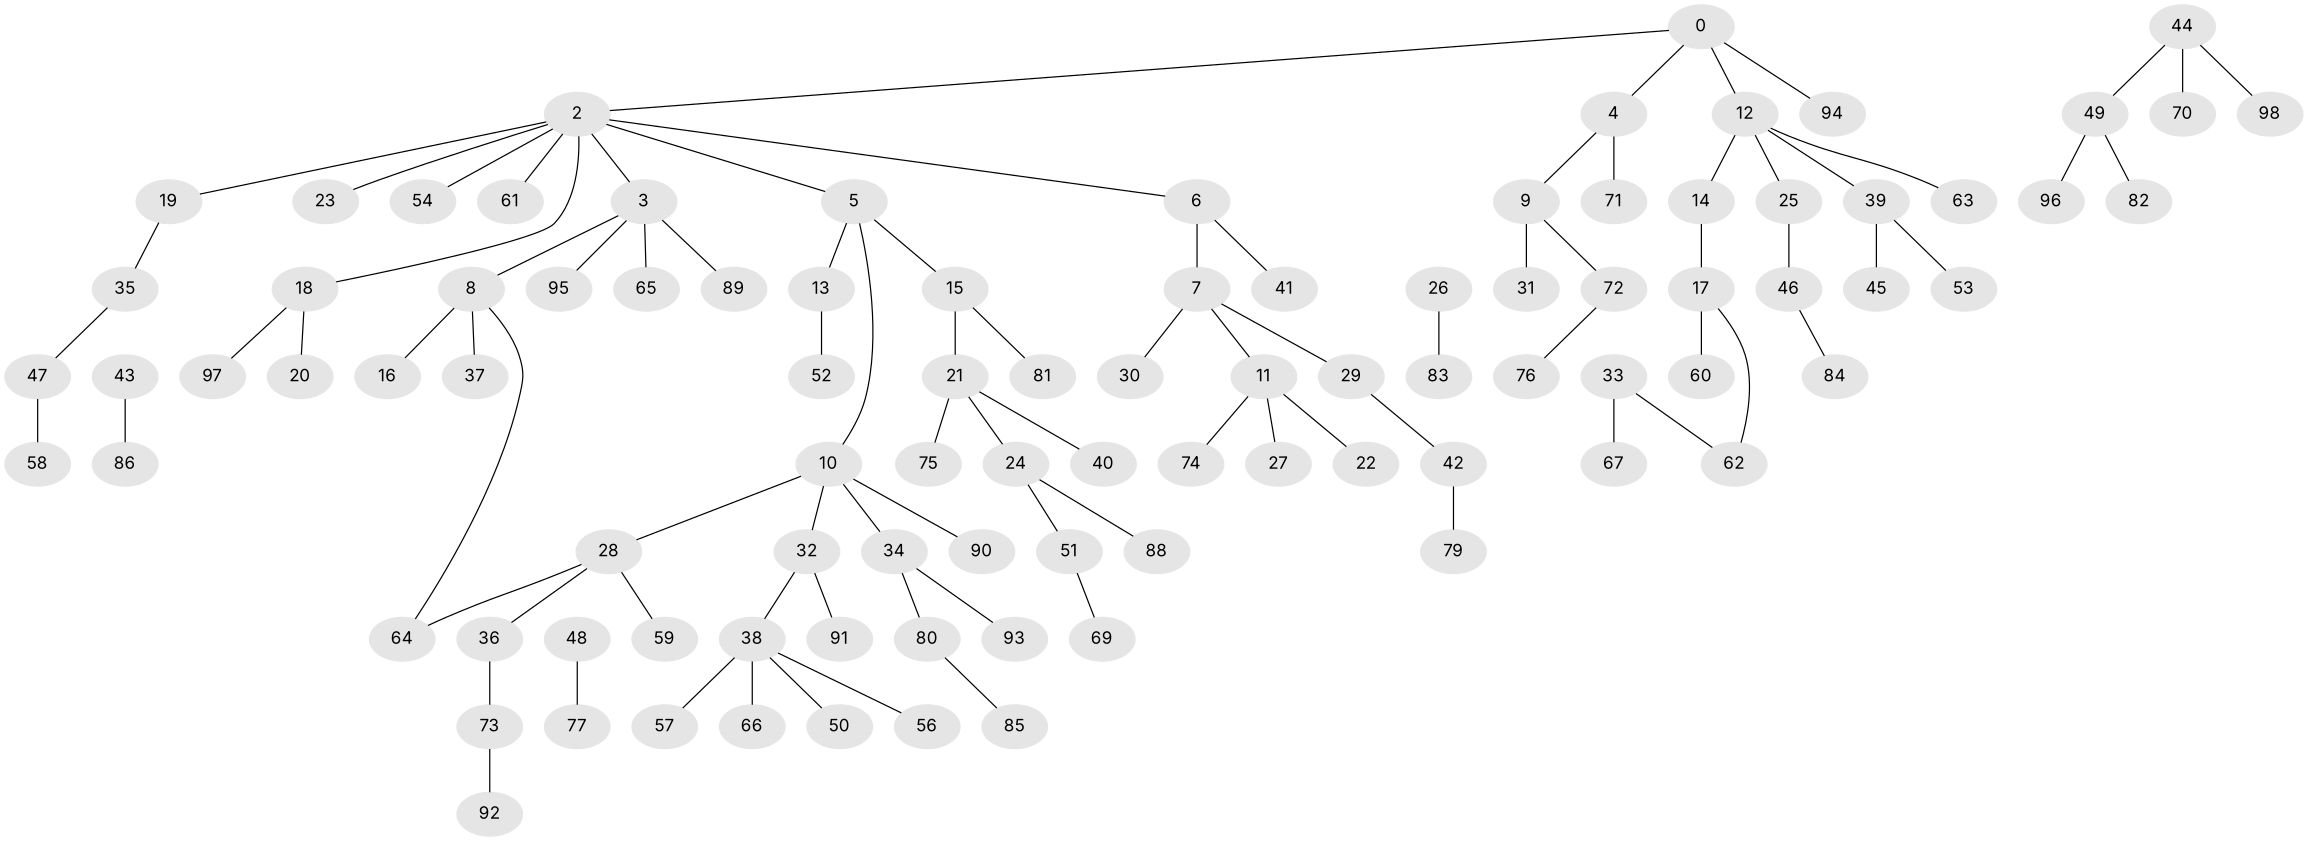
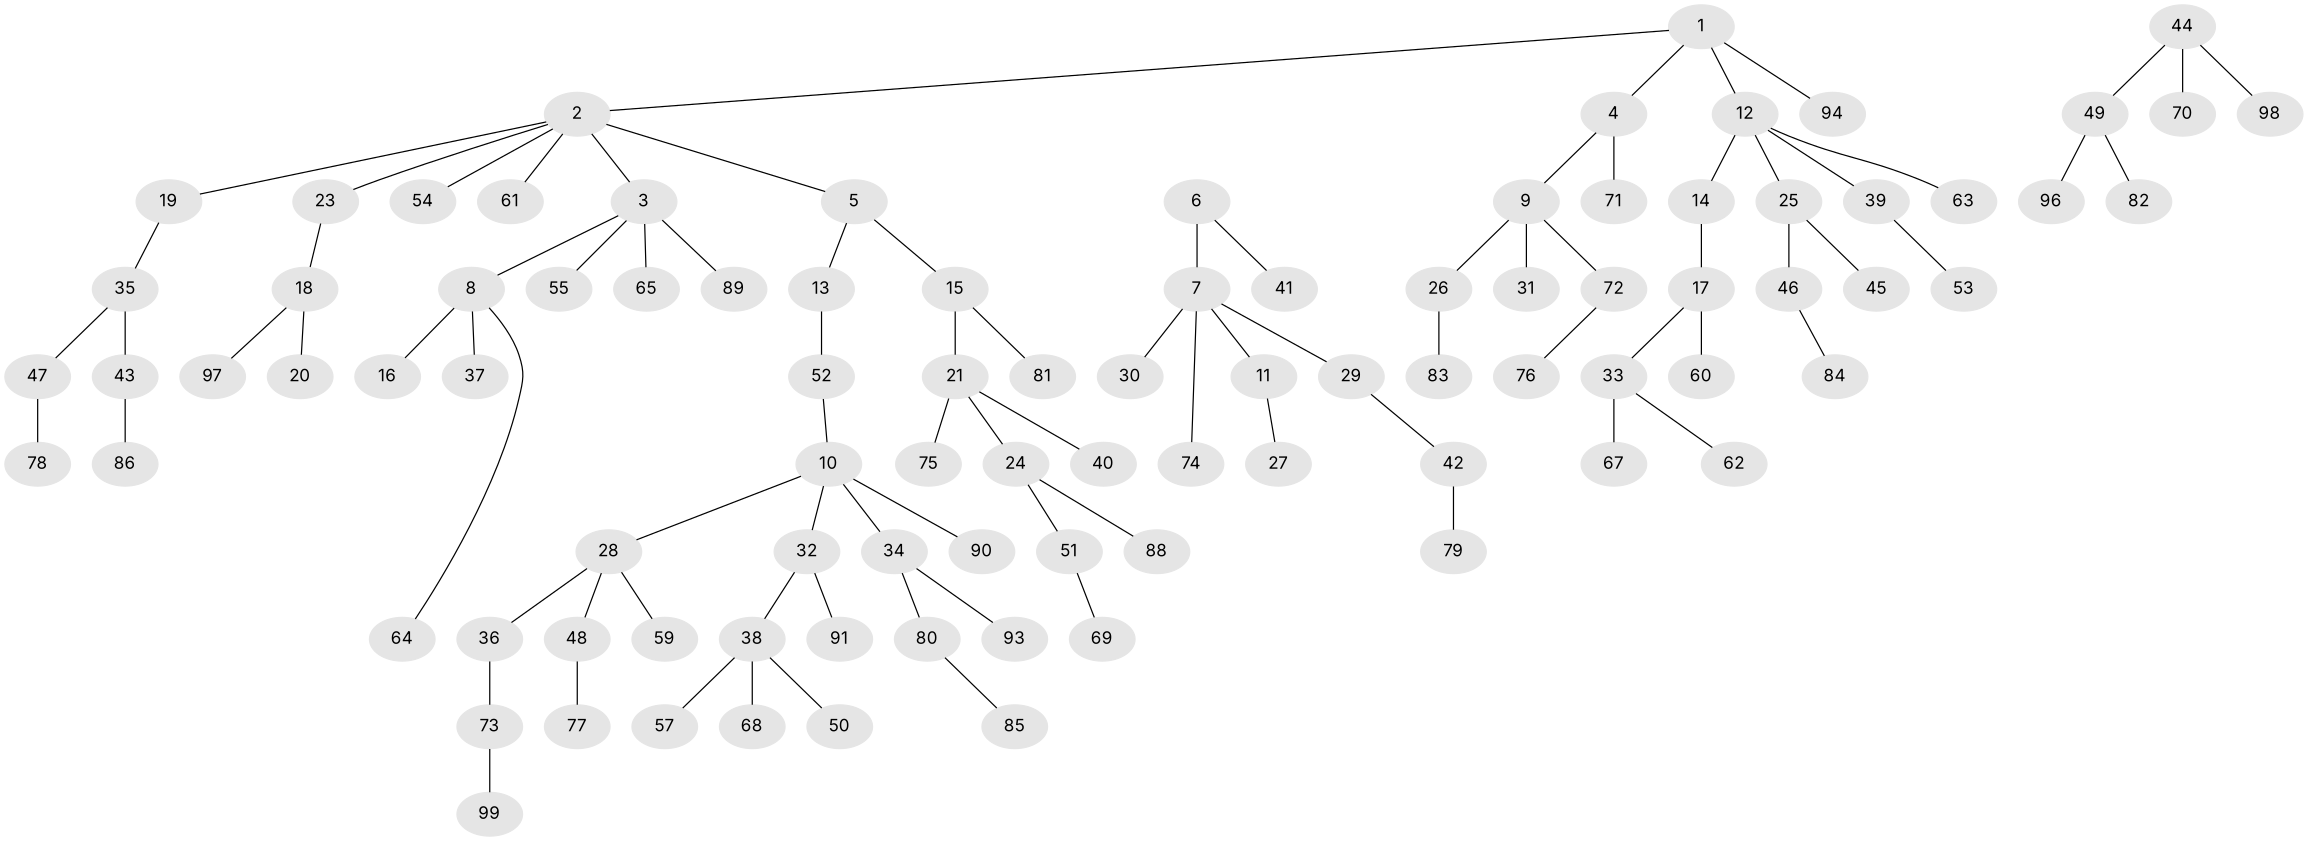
node "0": label "0" -> "1"
edge "2" -- "6": removed
edge "9" -- "26": added
edge "39" -- "45": now "25" -- "45"
edge "2" -- "18": now "23" -- "18"
node "95": label "95" -> "55"
edge "35" -- "43": added
edge "5" -- "10": now "52" -- "10"
edge "17" -- "62": now "17" -- "33"
edge "11" -- "74": now "7" -- "74"
node "58": label "58" -> "78"
node "22": removed
edge "28" -- "64": now "28" -- "48"
node "66": label "66" -> "68"
node "56": removed
node "92": label "92" -> "99"
